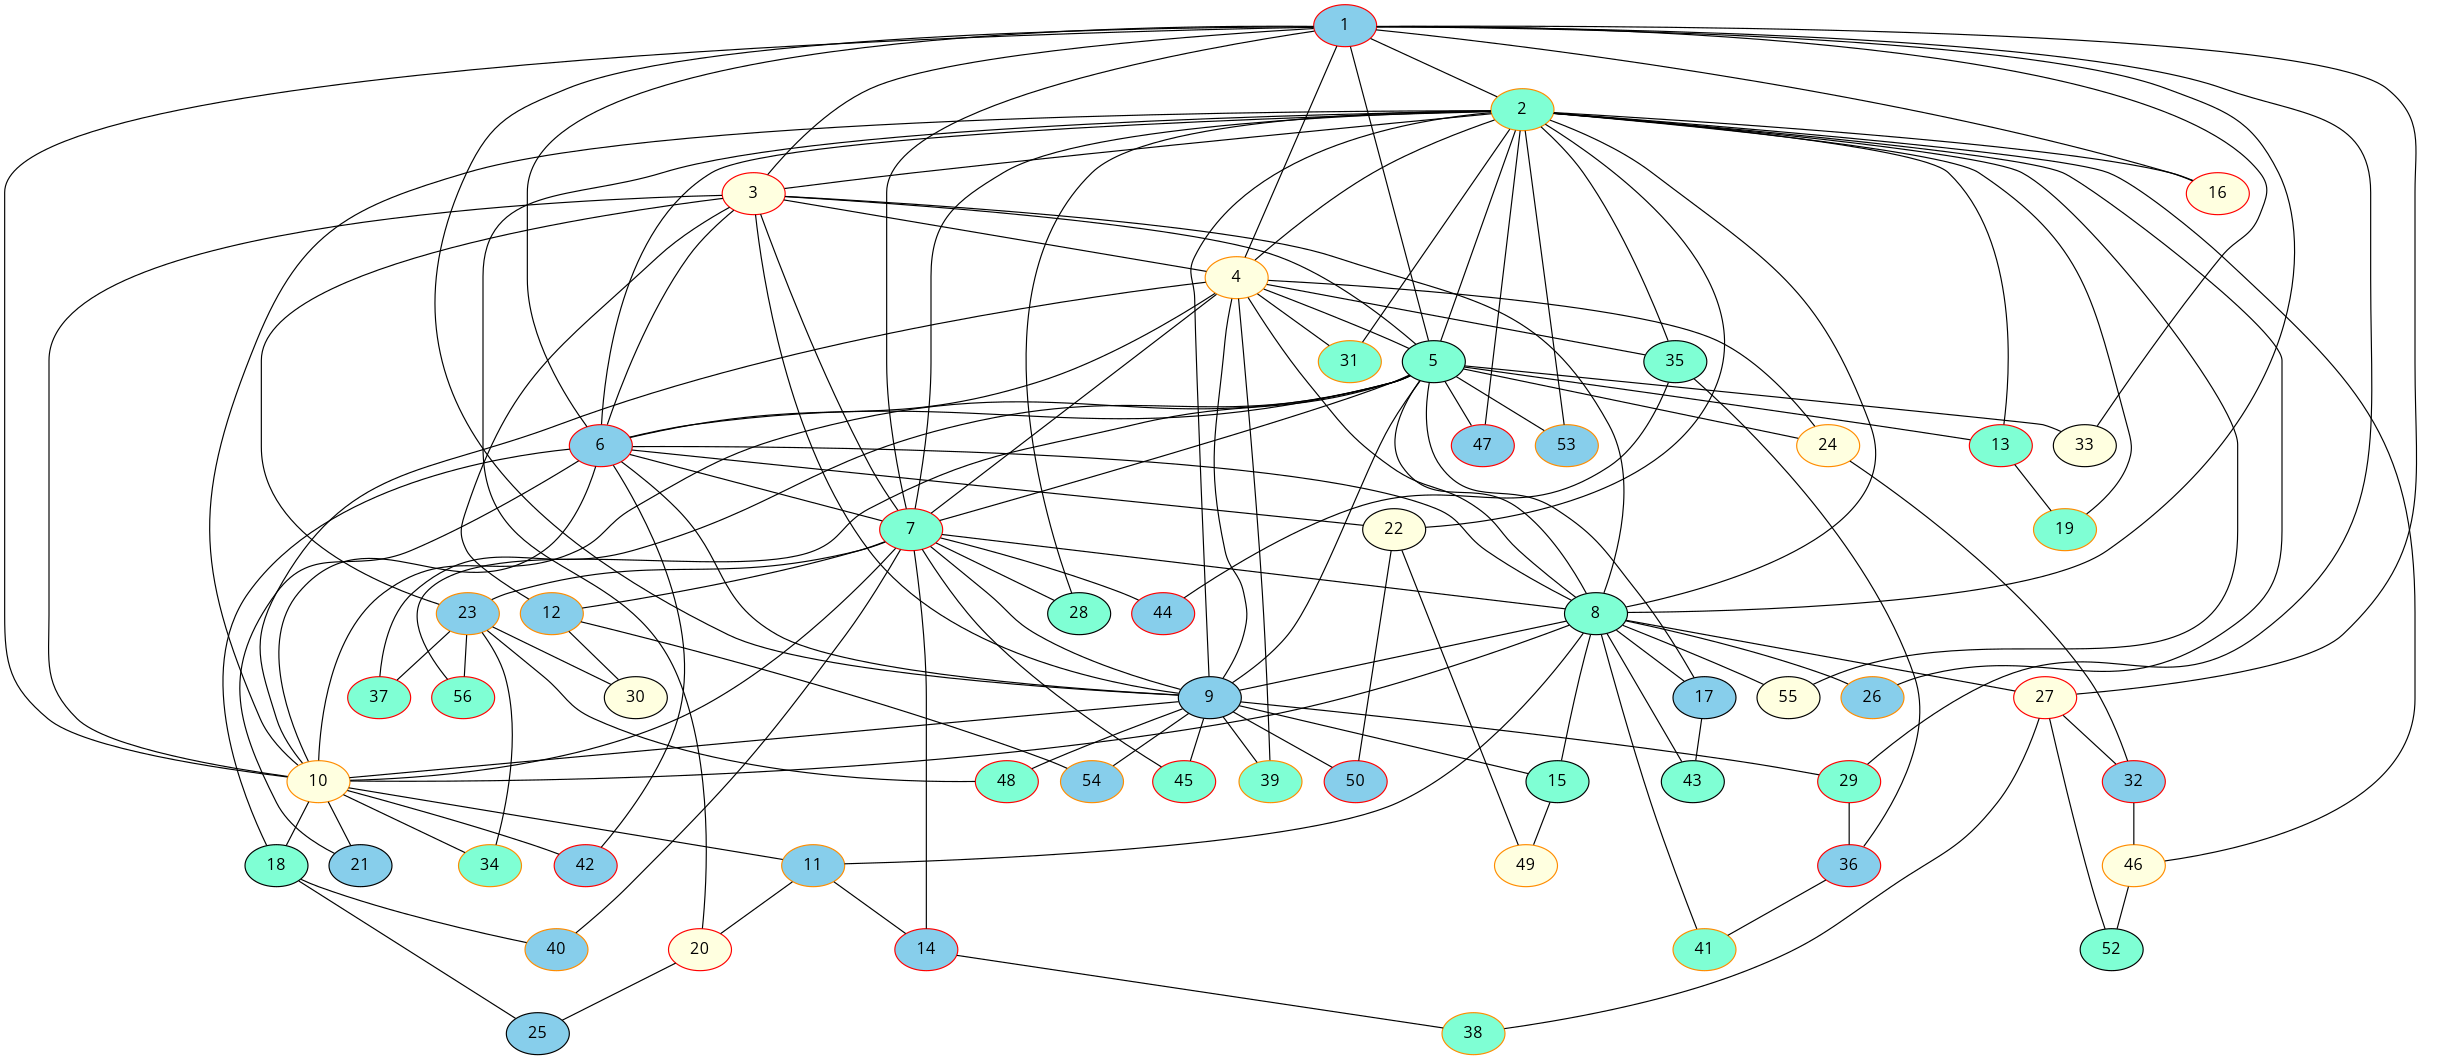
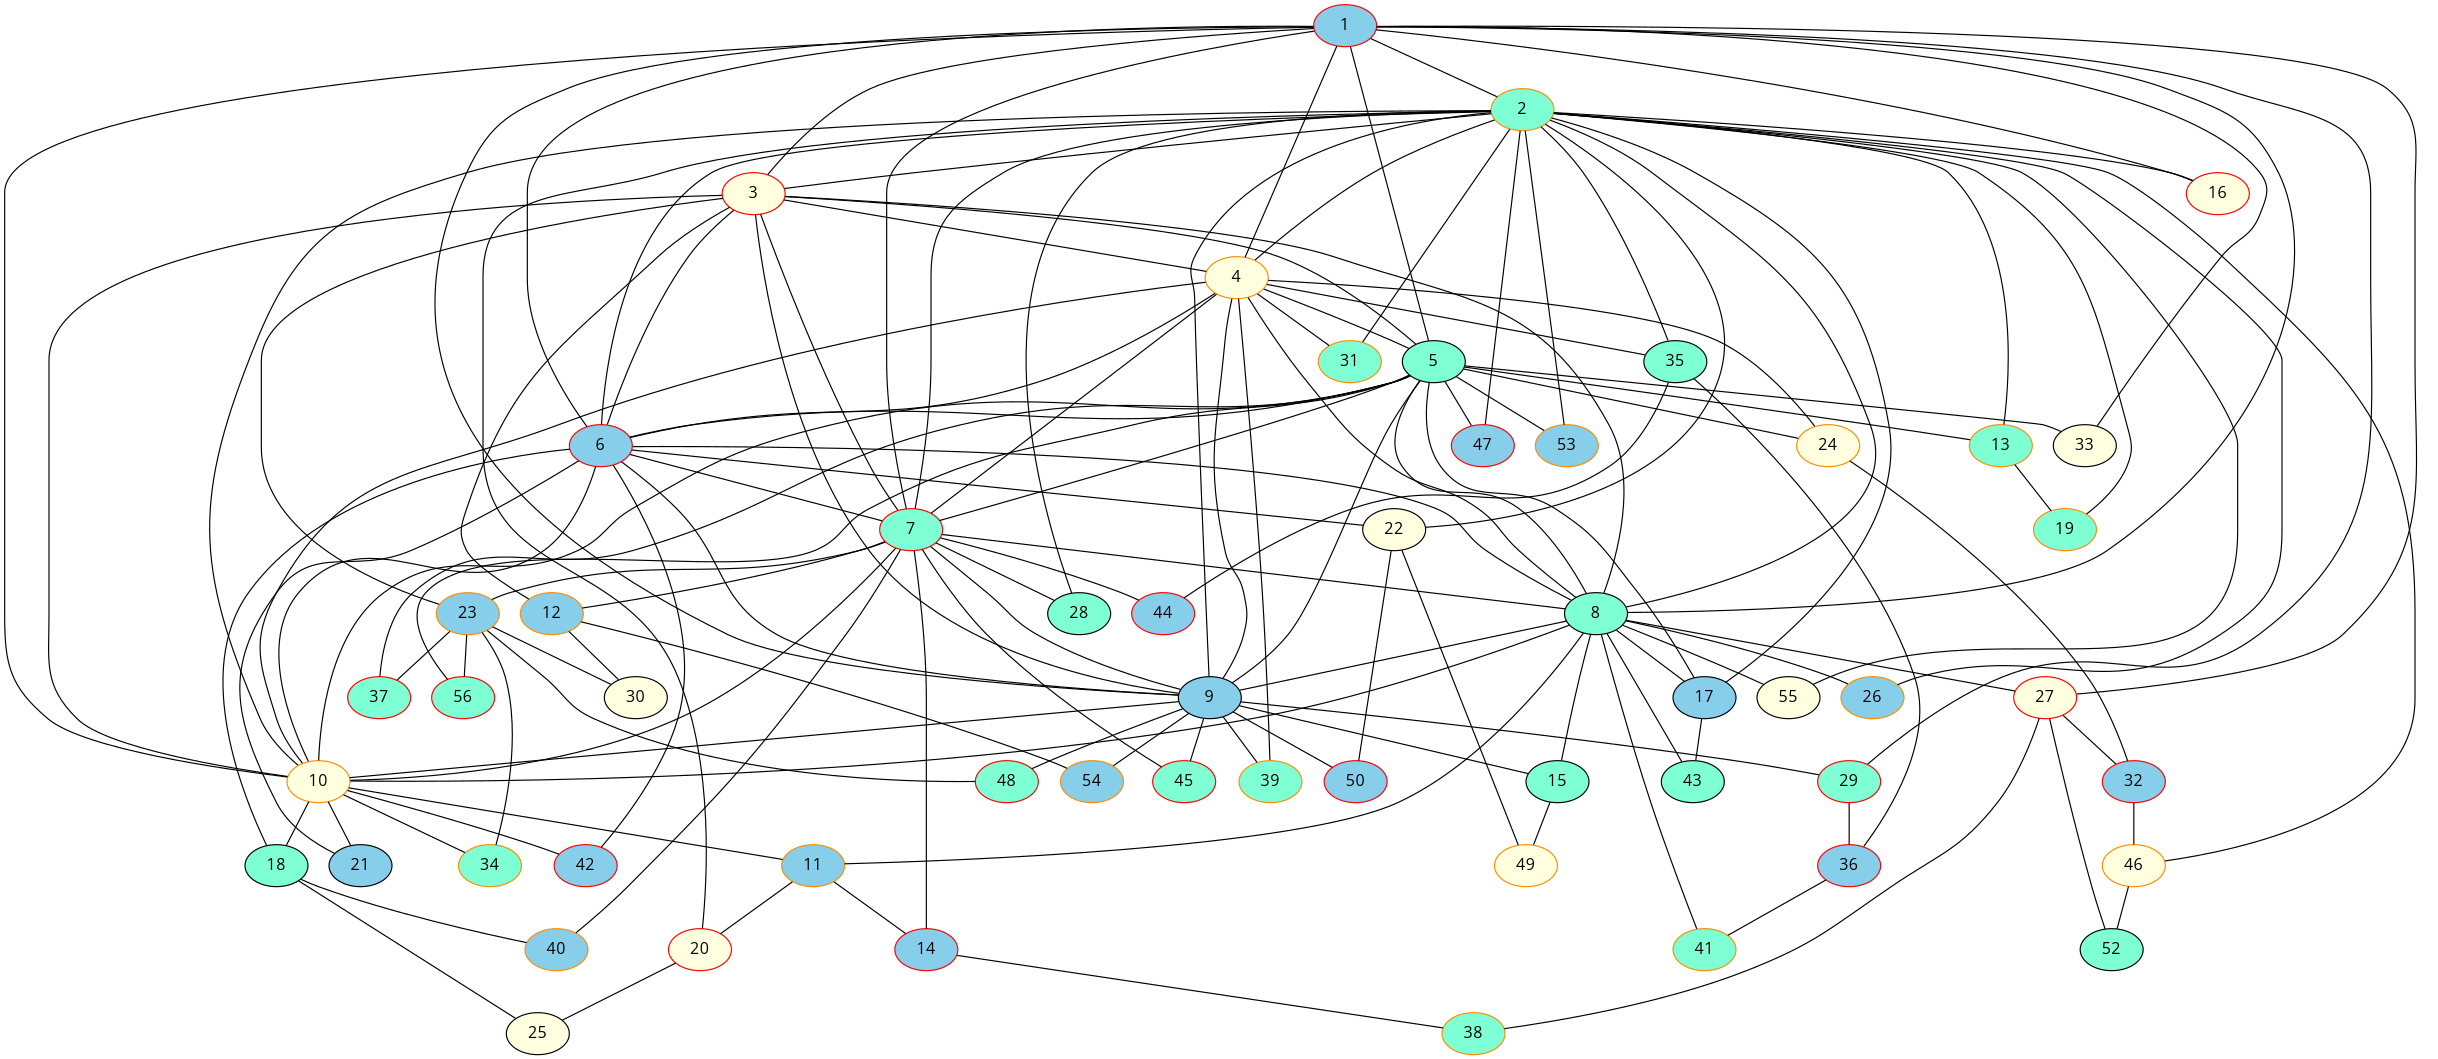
edge "2" -- "5": now "2" -- "17"
node "13": color red -> darkorange
node "25": fillcolor skyblue -> lightyellow
